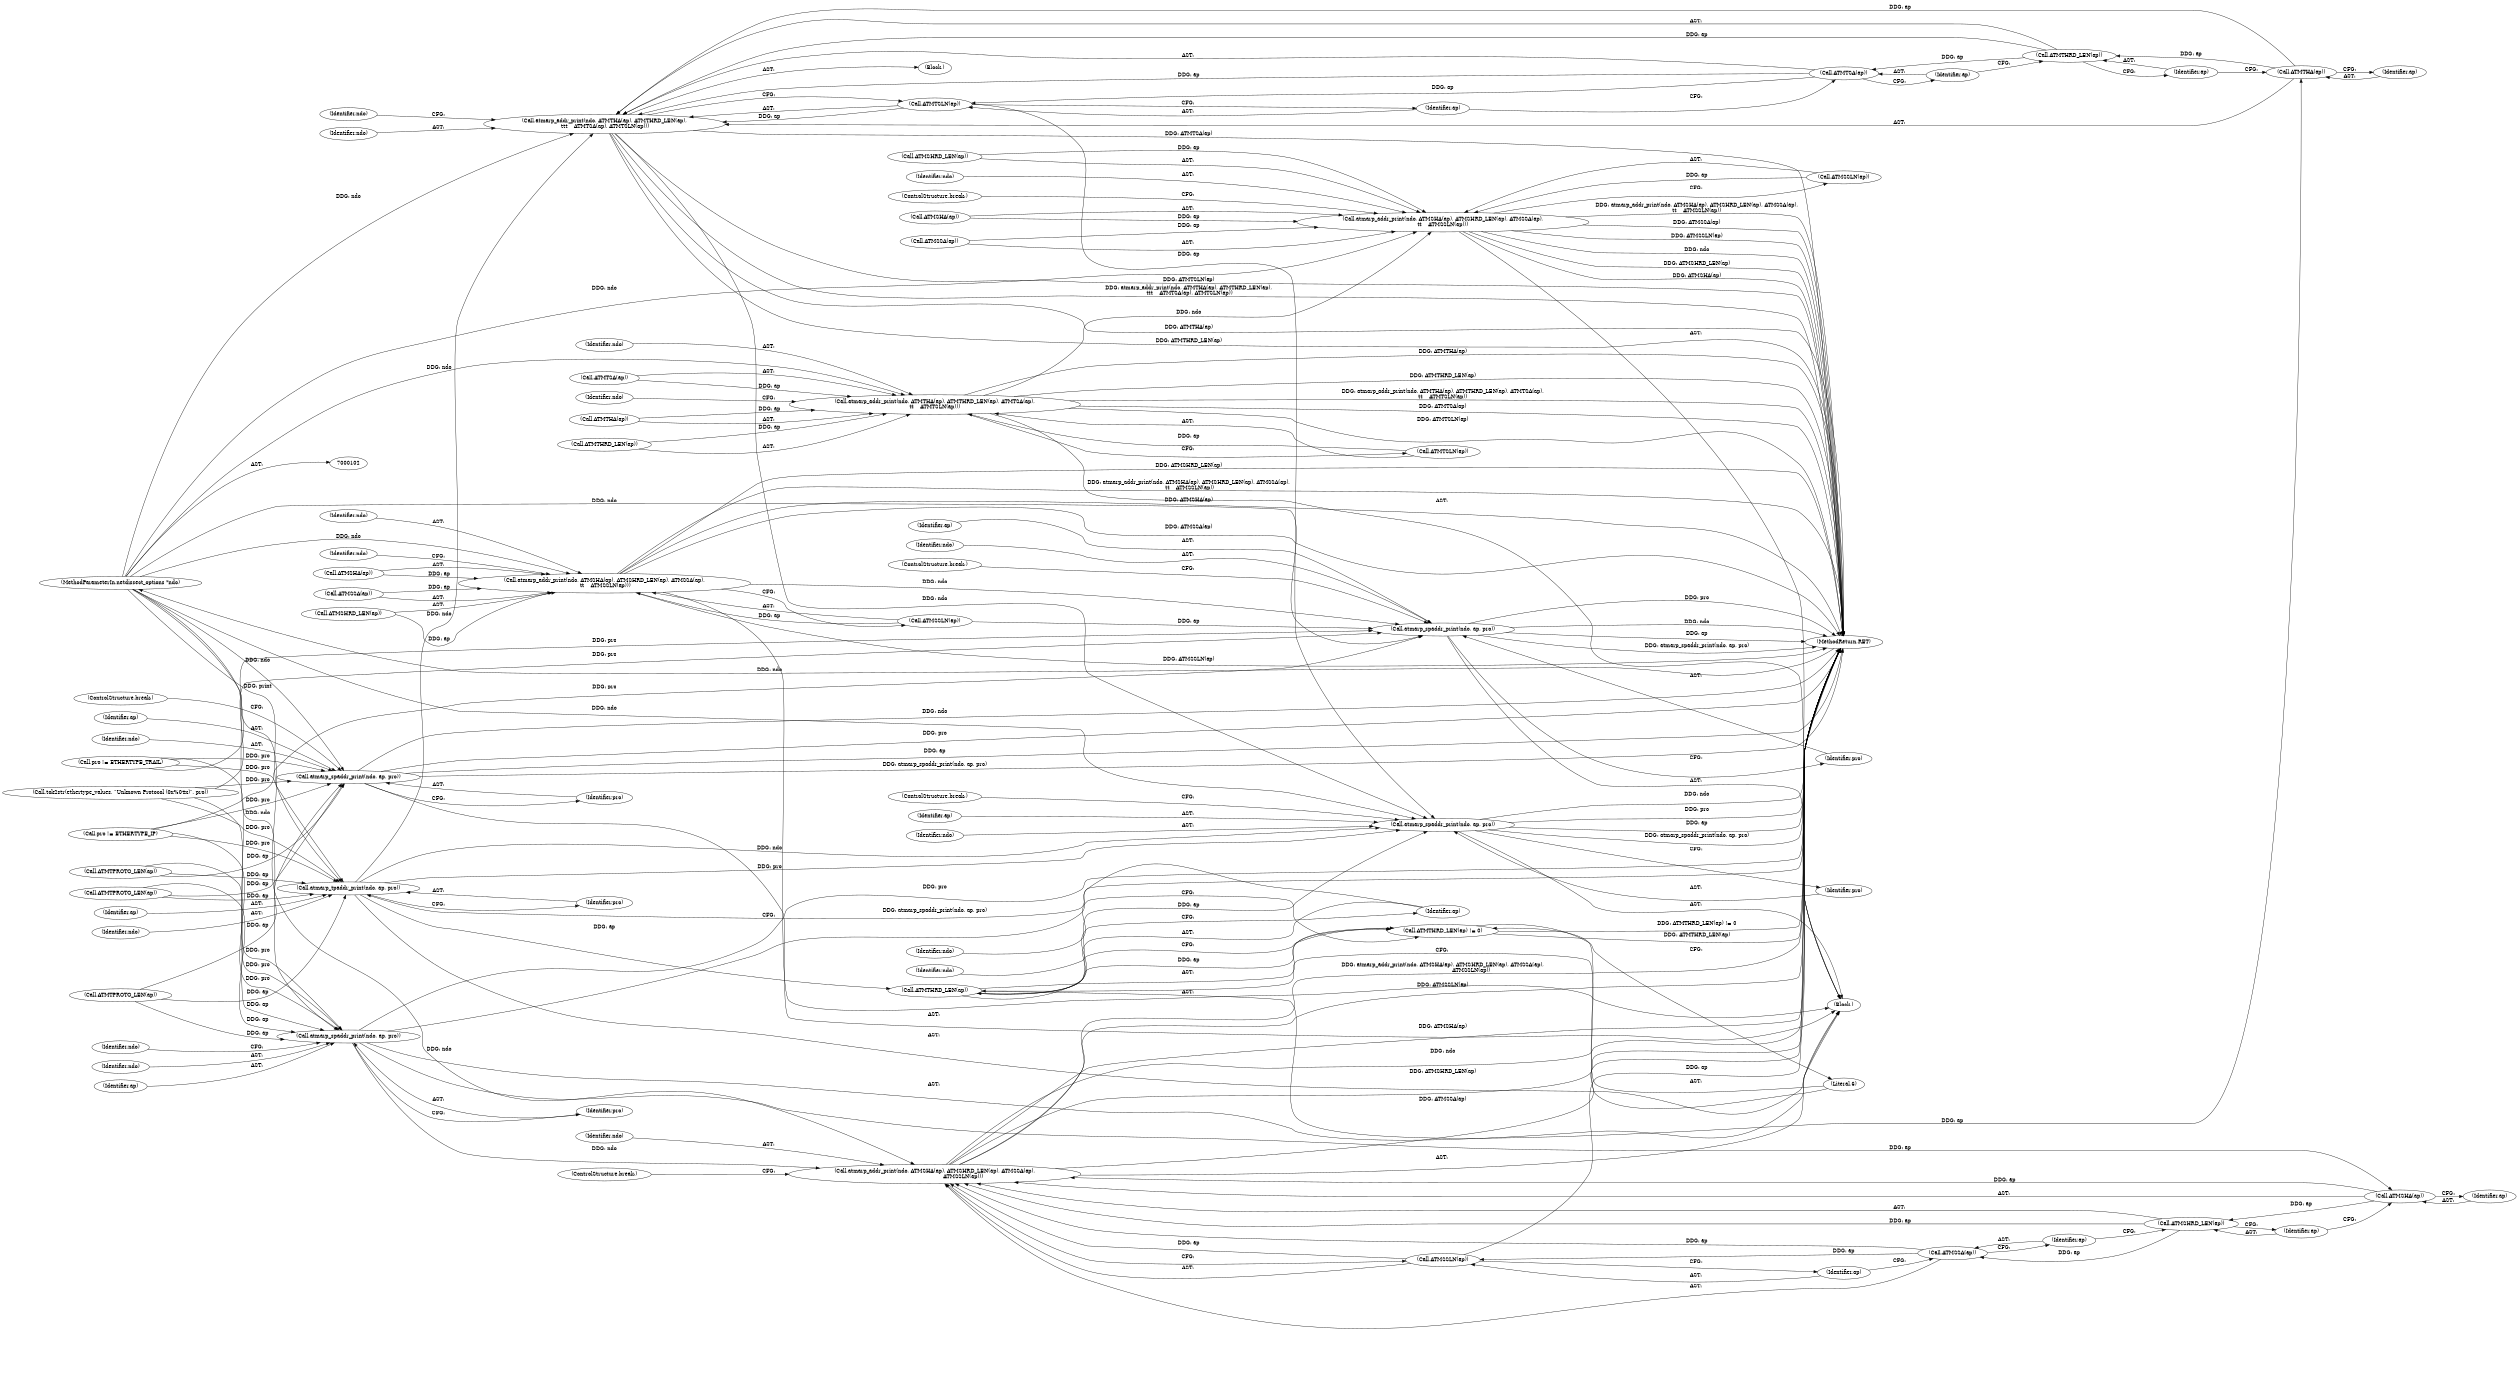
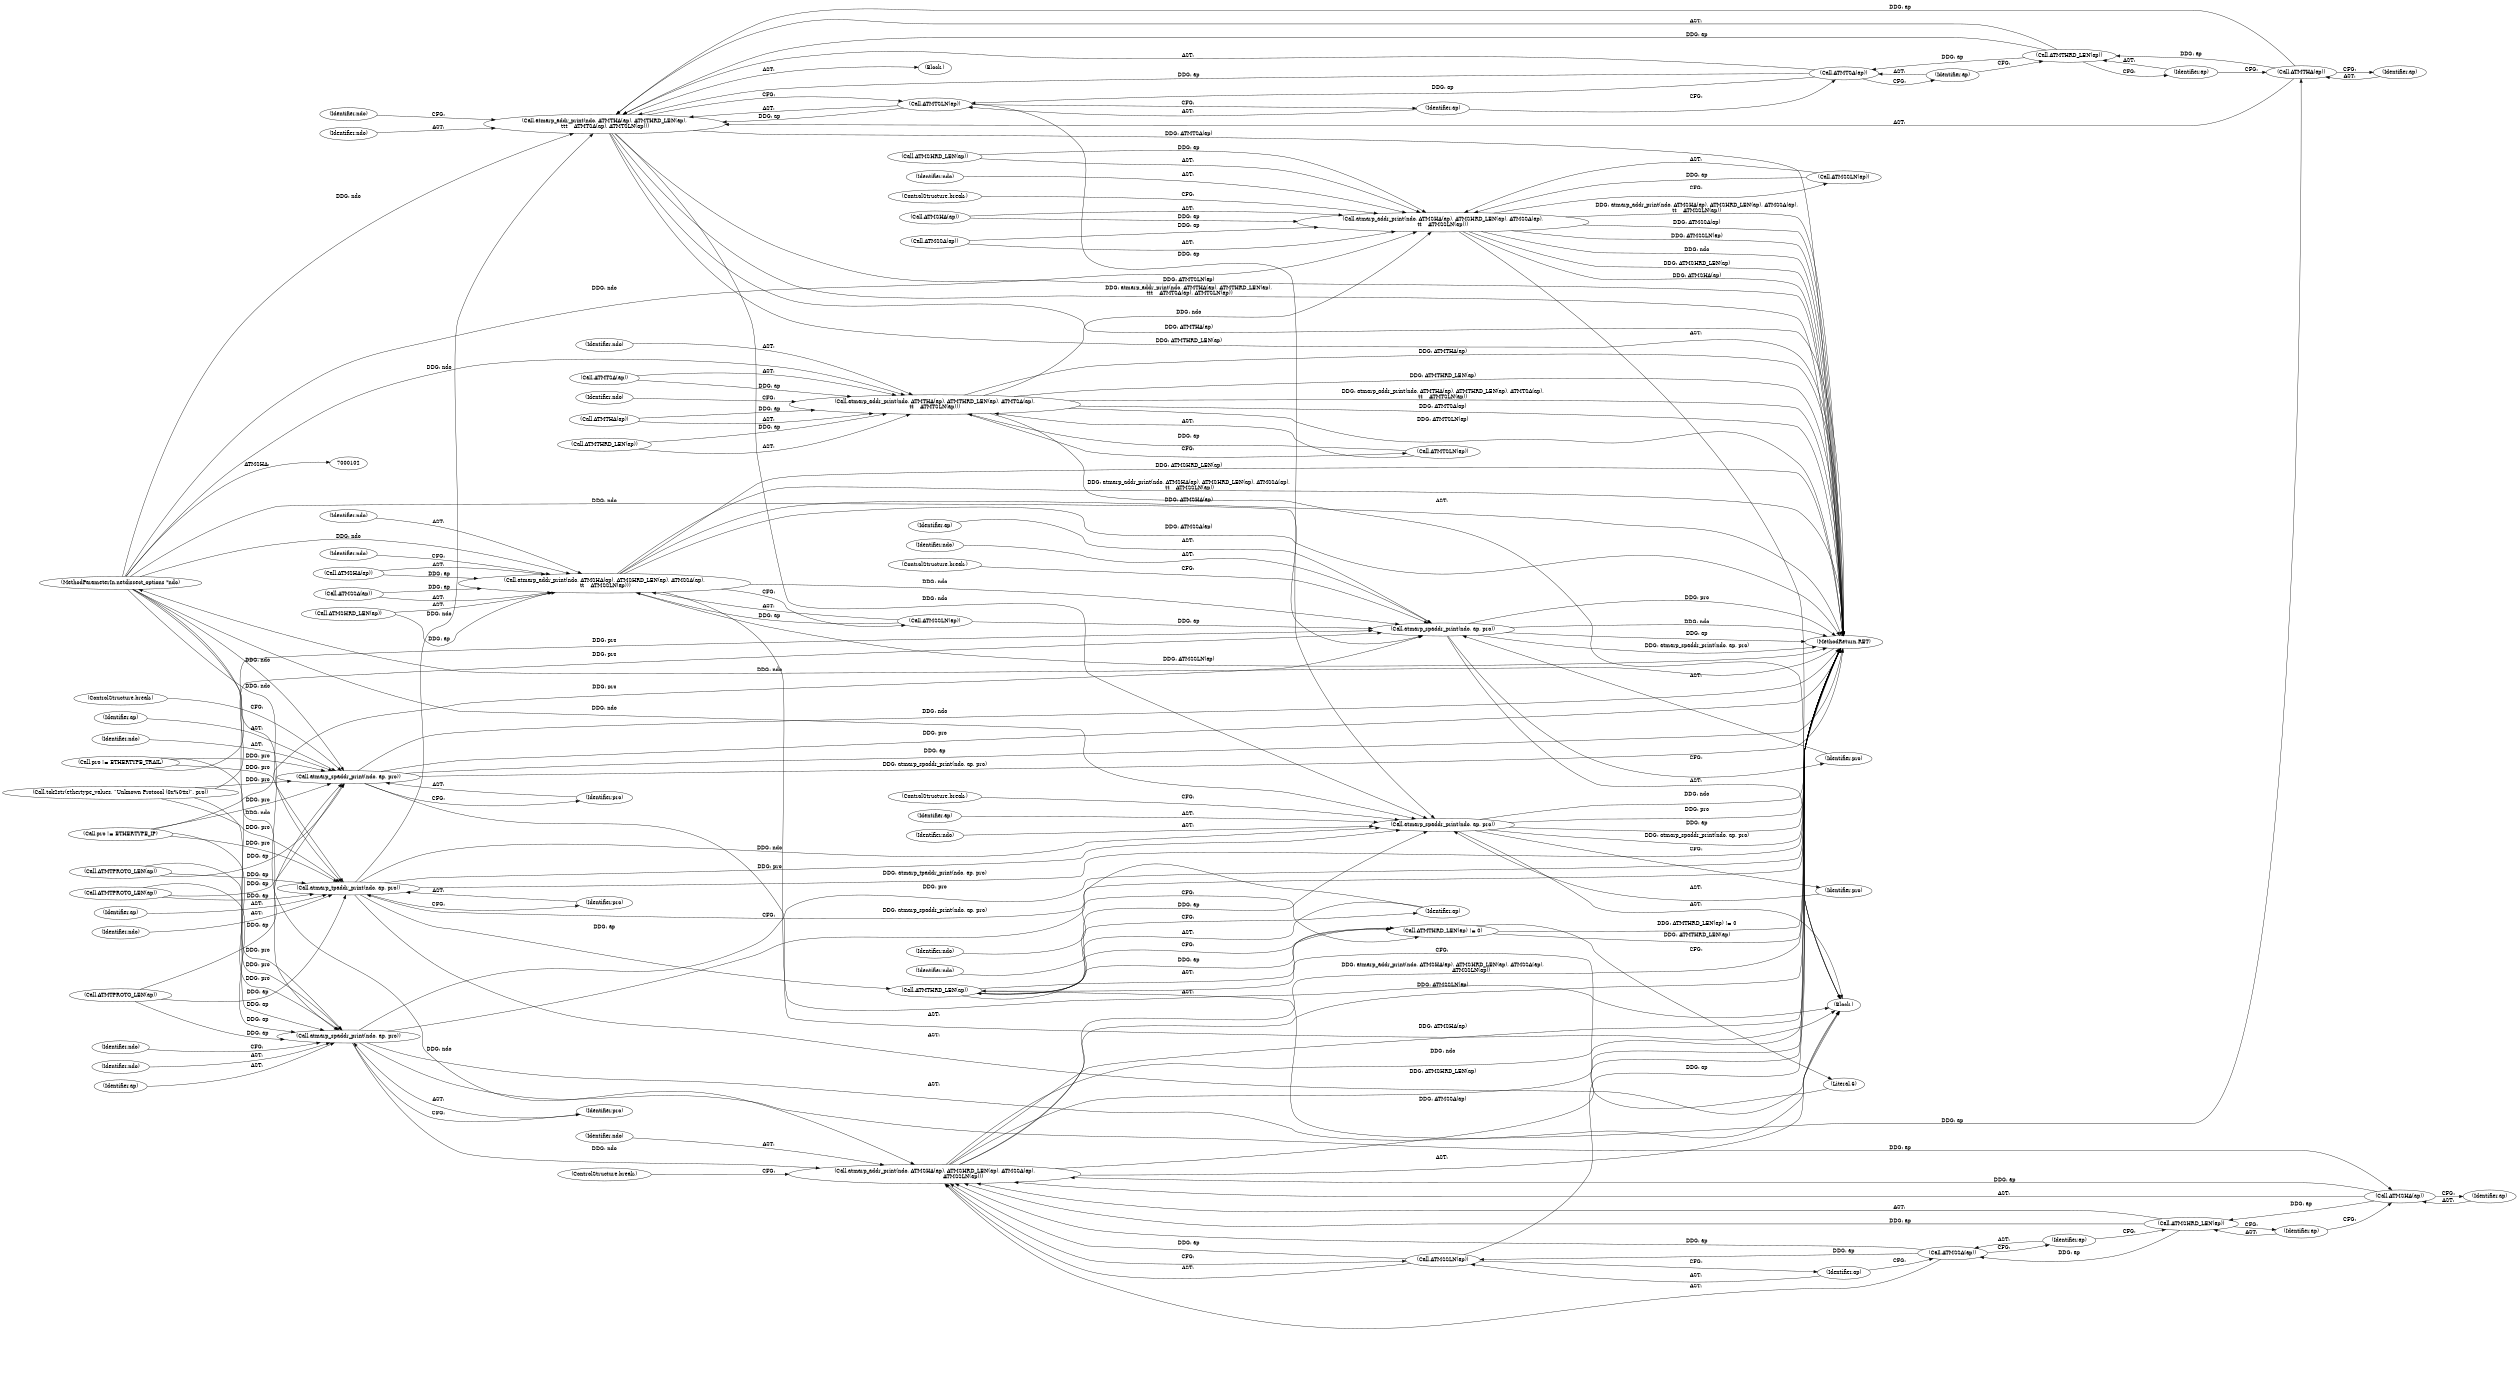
edge "(MethodParameterIn,netdissect_options *ndo)" -> "7000102": label "AST: " -> "ATMSHA: "
edge "(MethodParameterIn,netdissect_options *ndo)" -> "(Call,atmarp_tpaddr_print(ndo, ap, pro))": label "DDG: print" -> "DDG: ndo"
edge "(Call,atmarp_tpaddr_print(ndo, ap, pro))" -> "(MethodReturn,RET)": added, label "DDG: atmarp_tpaddr_print(ndo, ap, pro)"
edge "(Literal,6)" -> "(Call,ATMTHRD_LEN(ap) != 0)": removed, label "AST:"
